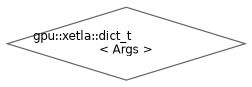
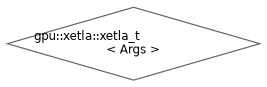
node "gpu::xetla::dict_t < Args >": label "gpu::xetla::dict_t < Args >" -> "gpu::xetla::xetla_t < Args >"
